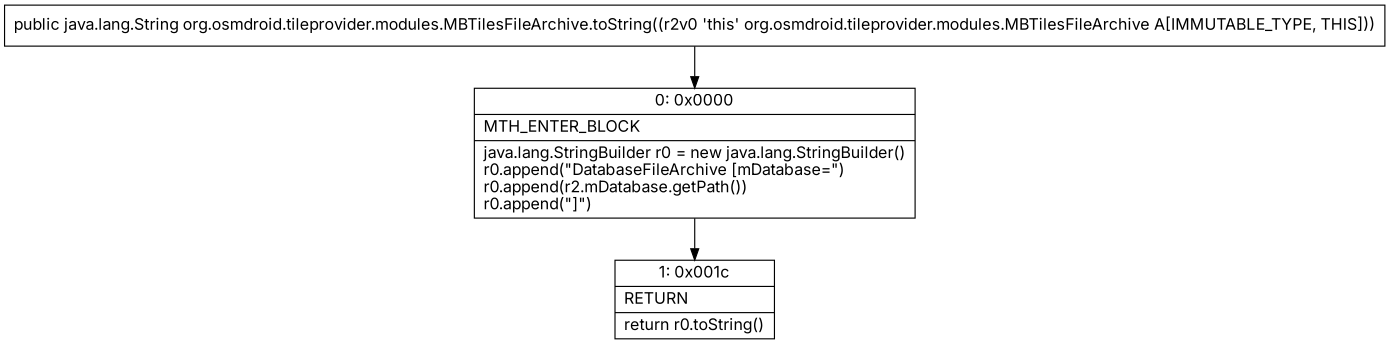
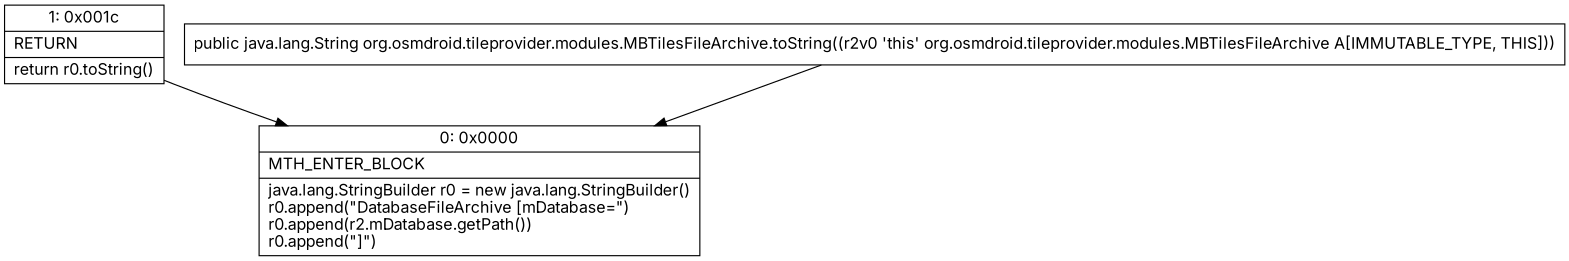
edge "0: 0x0000" -> "1: 0x001c": reversed
